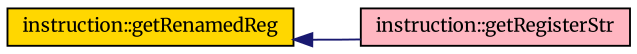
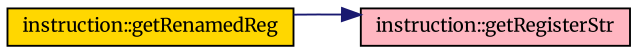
edge "instruction::getRegisterStr" -> "instruction::getRenamedReg": reversed
